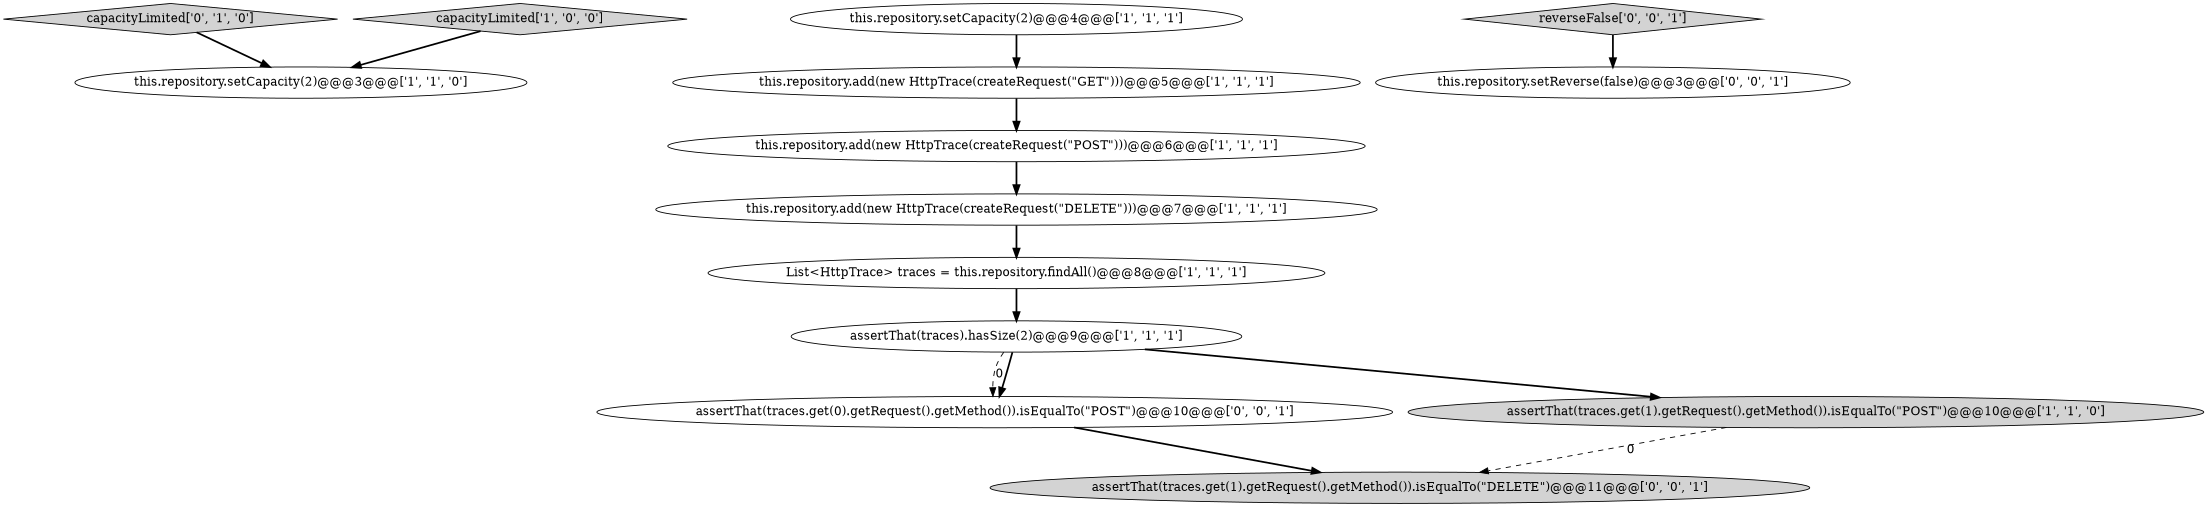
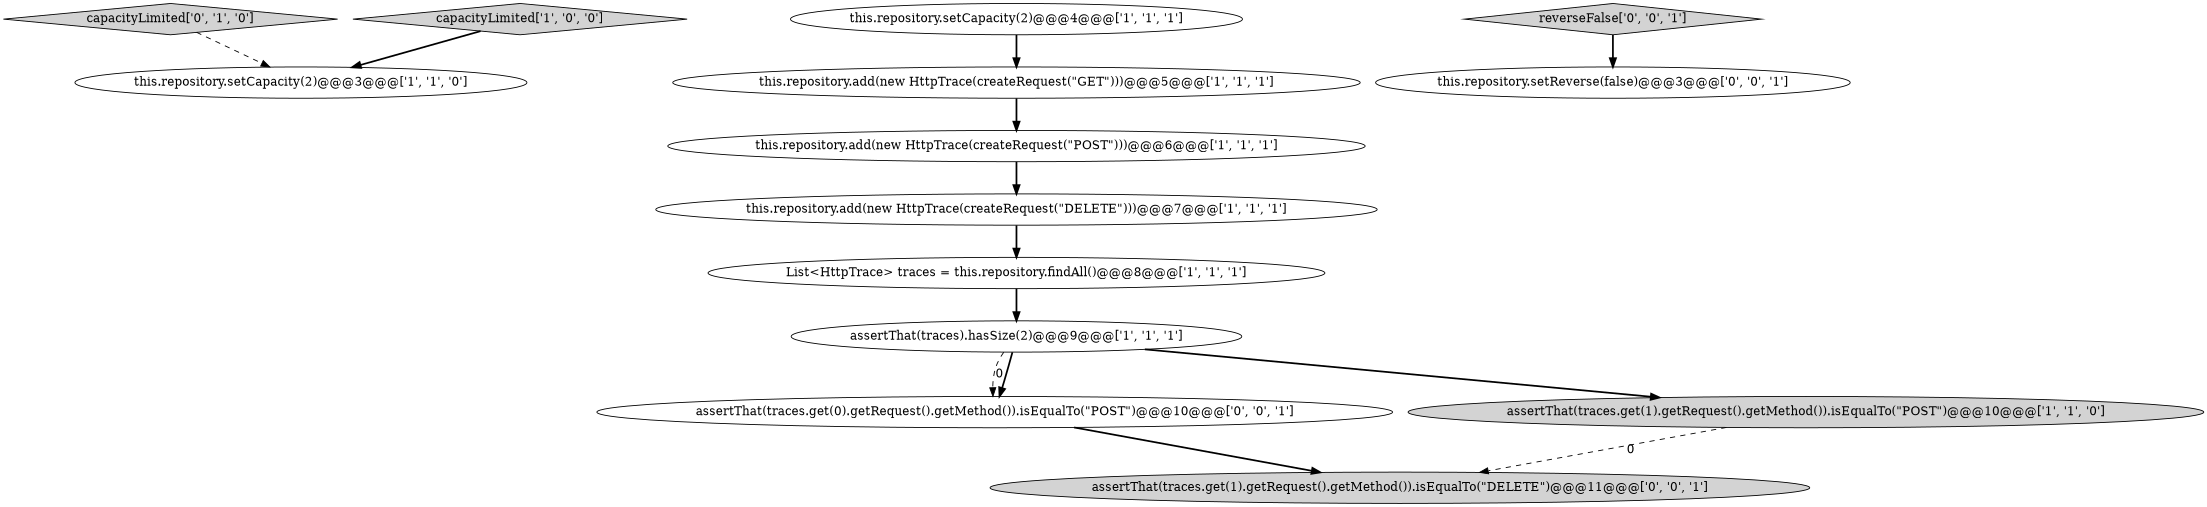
edge "capacityLimited['0', '1', '0']" -> "this.repository.setCapacity(2)@@@3@@@['1', '1', '0']": style bold -> dashed
